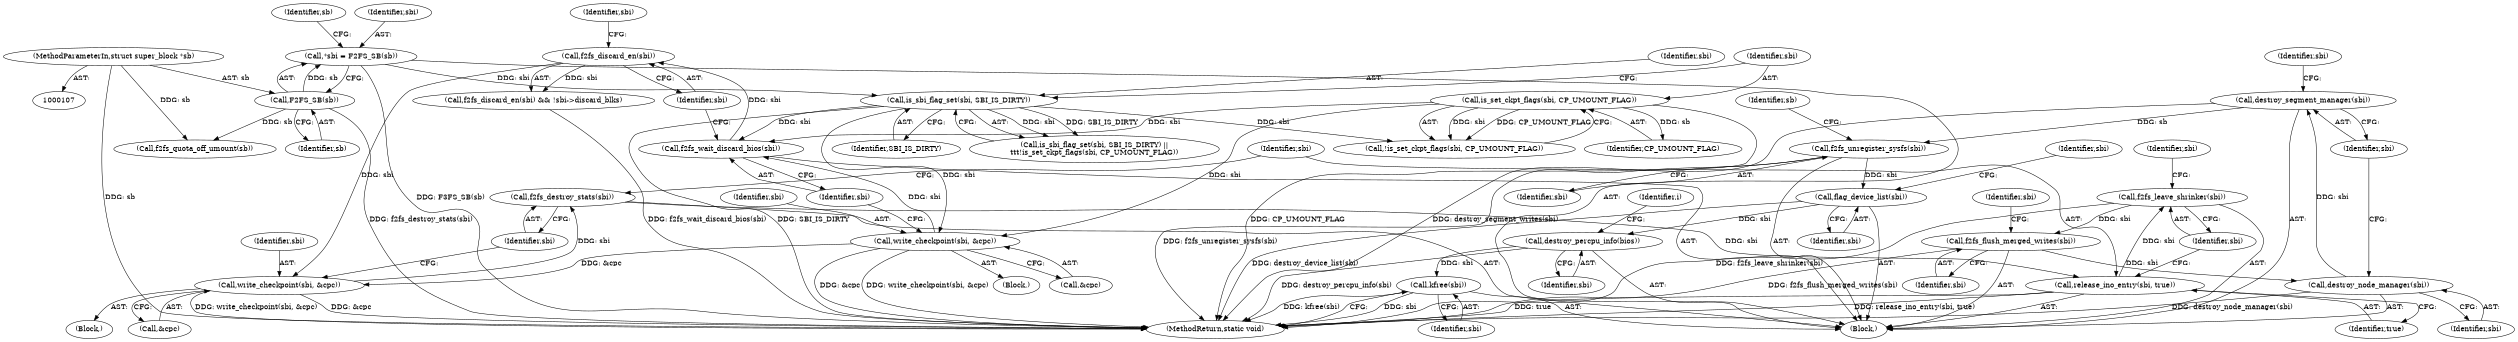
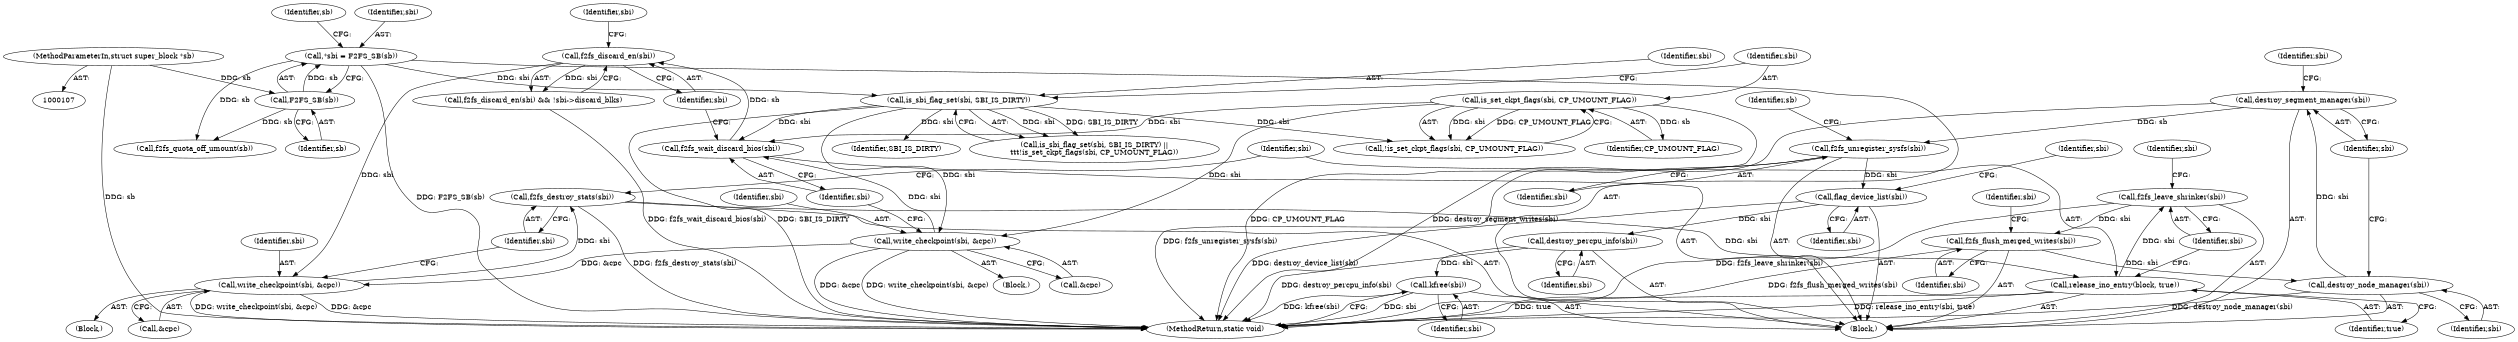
edge "(MethodParameterIn,struct super_block *sb)" -> "(Call,F2FS_SB(sb))": label "AST: sb" -> "DDG: sb"
edge "(Call,f2fs_discard_en(sbi) && !sbi->discard_blks)" -> "(Call,f2fs_discard_en(sbi))": added, label "CFG:"
edge "(MethodParameterIn,struct super_block *sb)" -> "(Call,f2fs_quota_off_umount(sb))": now "(Call,*sbi = F2FS_SB(sb))" -> "(Call,f2fs_quota_off_umount(sb))"
edge "(Call,f2fs_wait_discard_bios(sbi))" -> "(Call,f2fs_discard_en(sbi))": label "DDG: sbi" -> "DDG: sb"
edge "(Identifier,SBI_IS_DIRTY)" -> "(Call,is_sbi_flag_set(sbi, SBI_IS_DIRTY))": removed, label "AST:"
edge "(Call,is_sbi_flag_set(sbi, SBI_IS_DIRTY))" -> "(Identifier,SBI_IS_DIRTY)": label "CFG: " -> "DDG: sbi"
edge "(Call,*sbi = F2FS_SB(sb))" -> "(MethodReturn,static void)": label "DDG: F3FS_SB(sb)" -> "DDG: F2FS_SB(sb)"
node "(Identifier,i)": removed
node "(Call,destroy_percpu_info(bios))": label "(Call,destroy_percpu_info(bios))" -> "(Call,destroy_percpu_info(sbi))"
node "(Call,release_ino_entry(sbi, true))": label "(Call,release_ino_entry(sbi, true))" -> "(Call,release_ino_entry(block, true))"
edge "(Call,F2FS_SB(sb))" -> "(MethodReturn,static void)": now "(Call,f2fs_destroy_stats(sbi))" -> "(MethodReturn,static void)"
